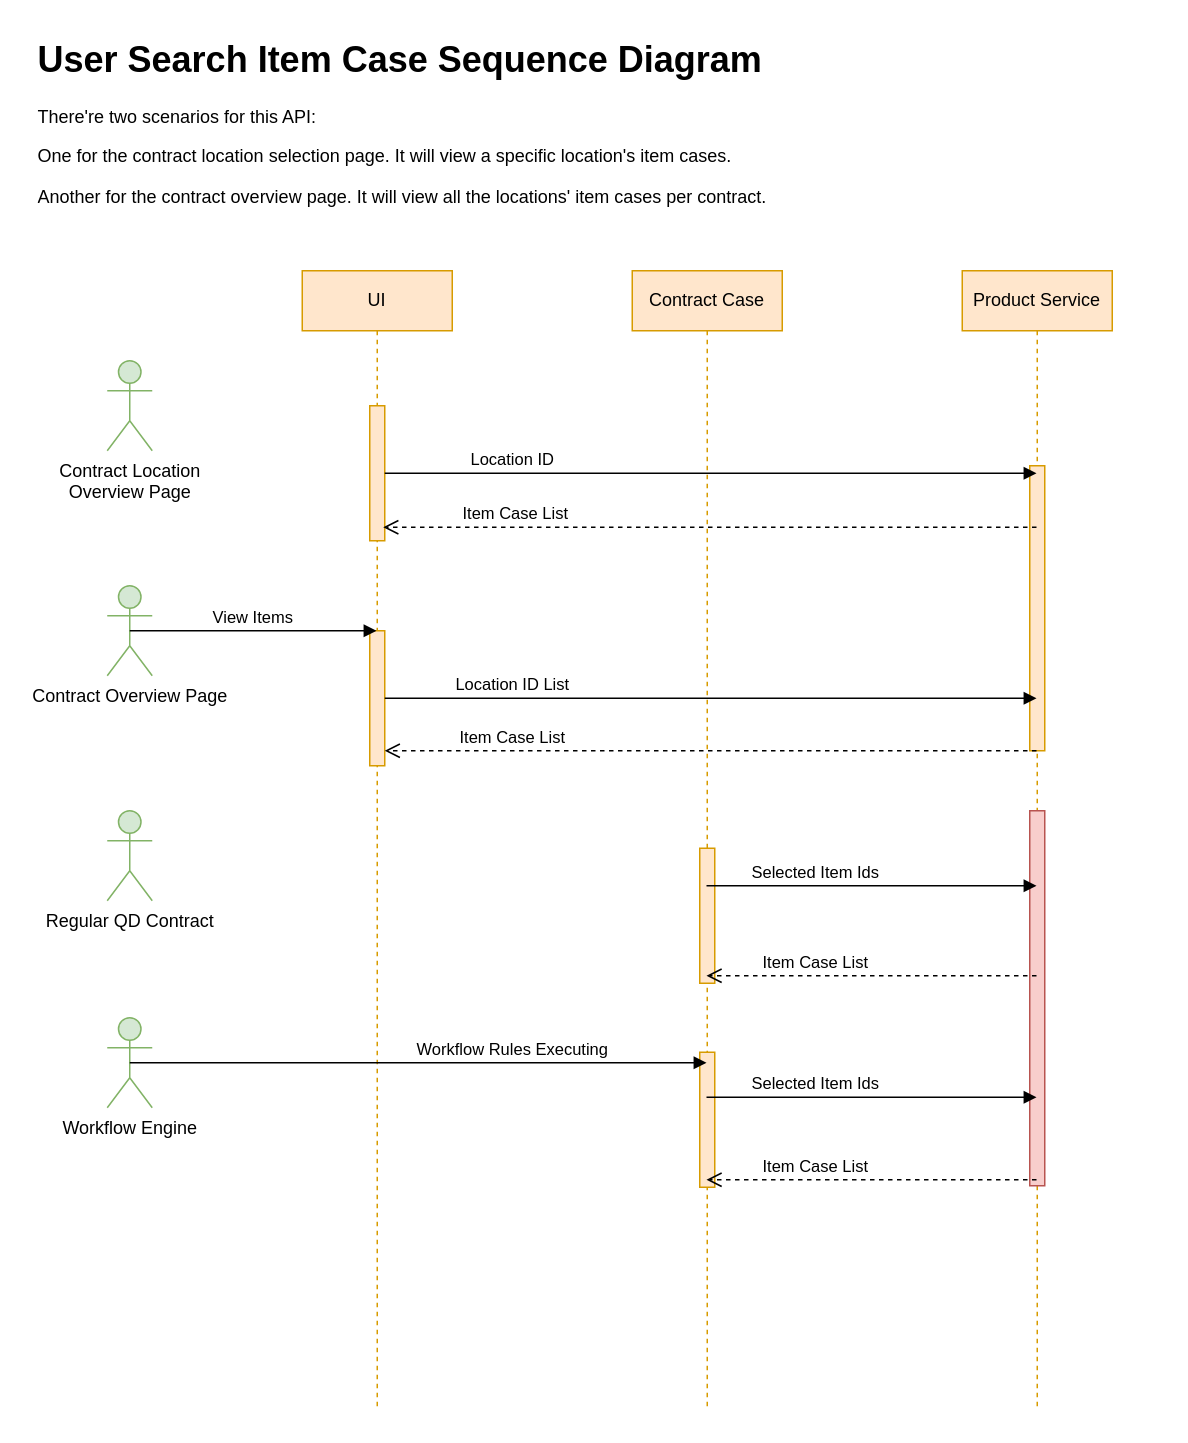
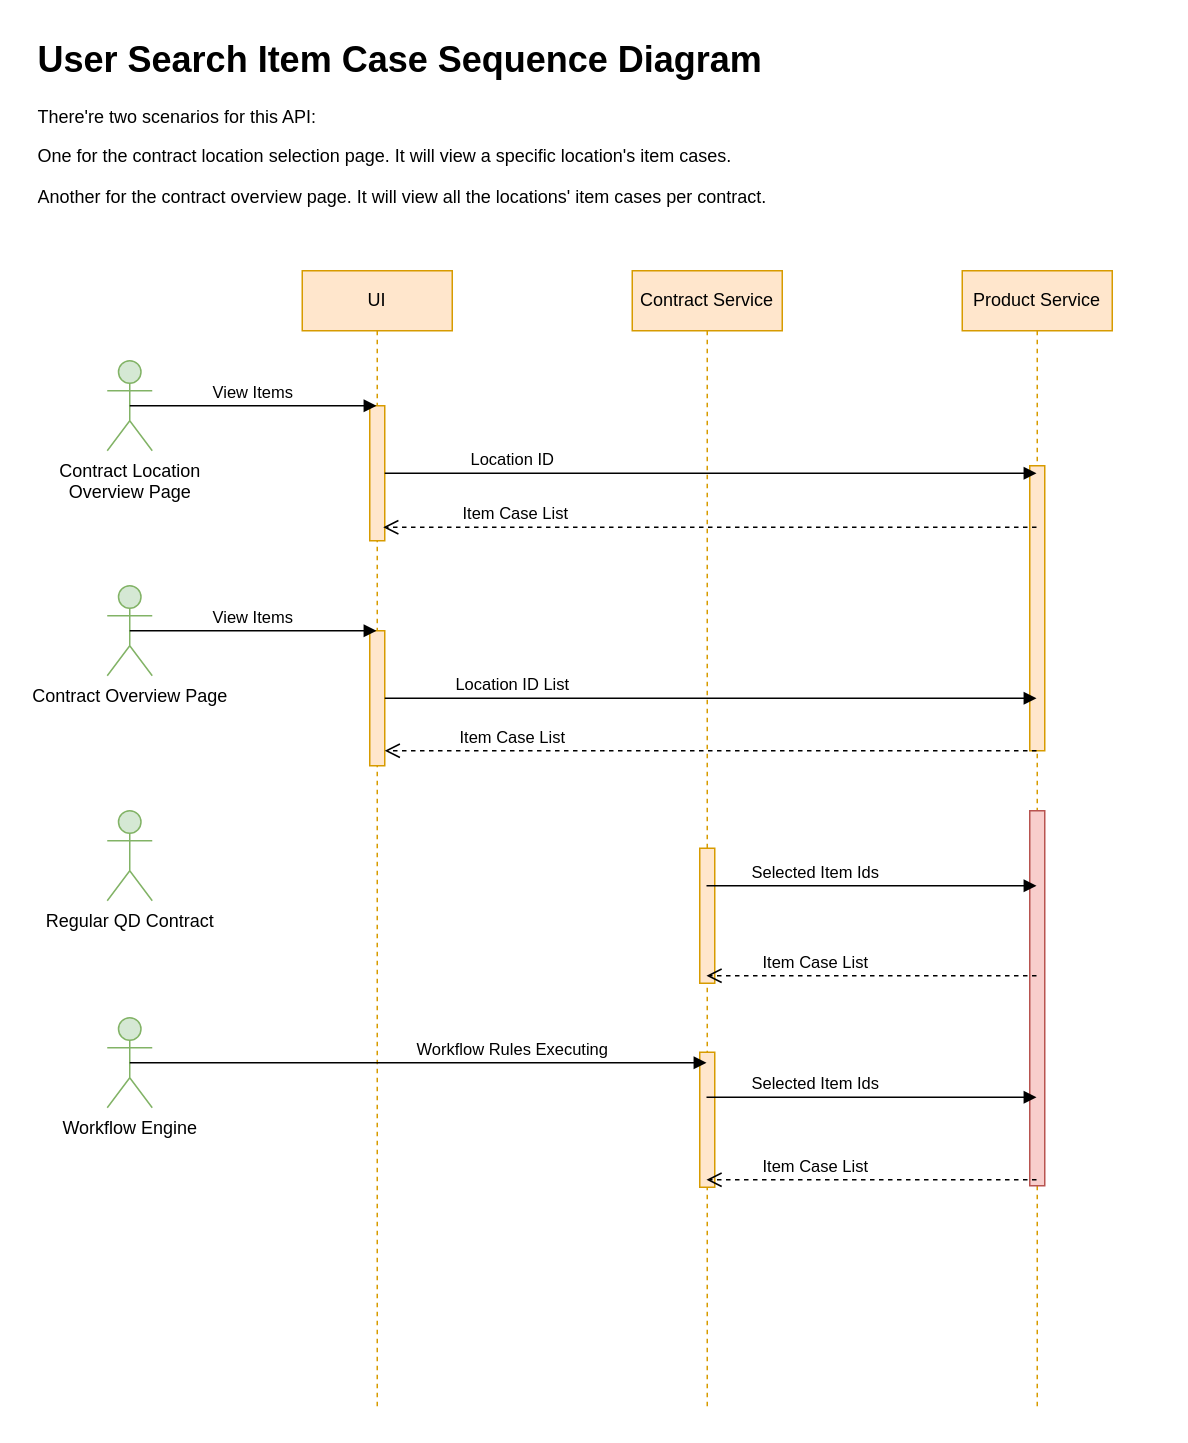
node "Contract Case": label "Contract Case" -> "Contract Service"
edge "Contract Location Overview Page" -> "UI": added, label "View Items"
